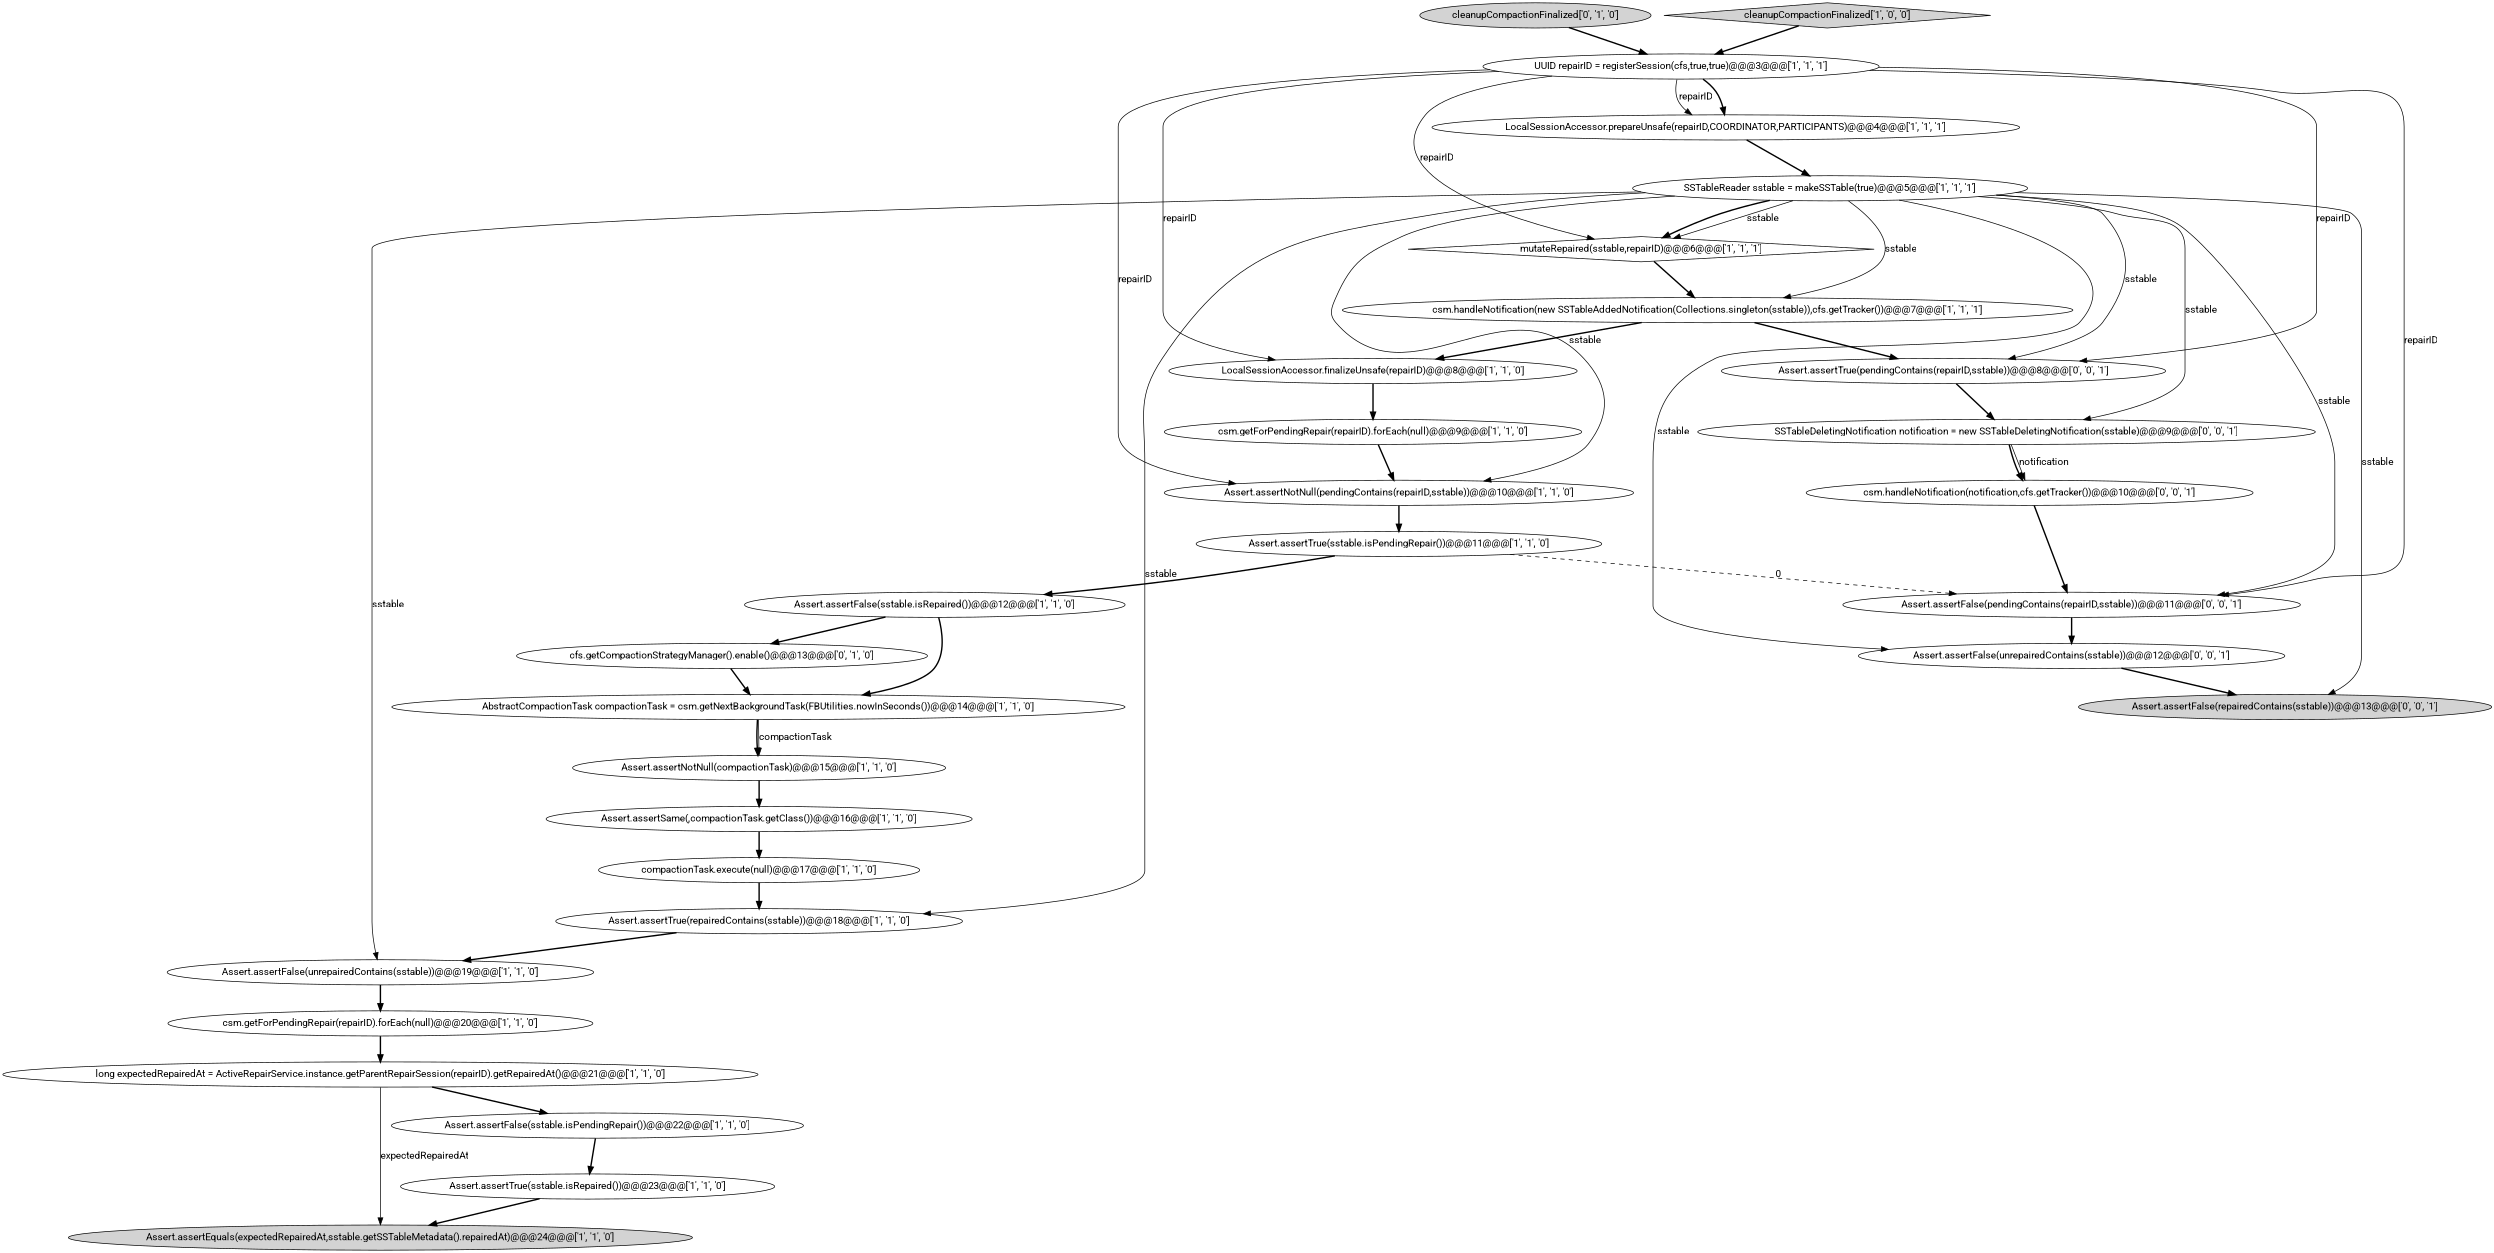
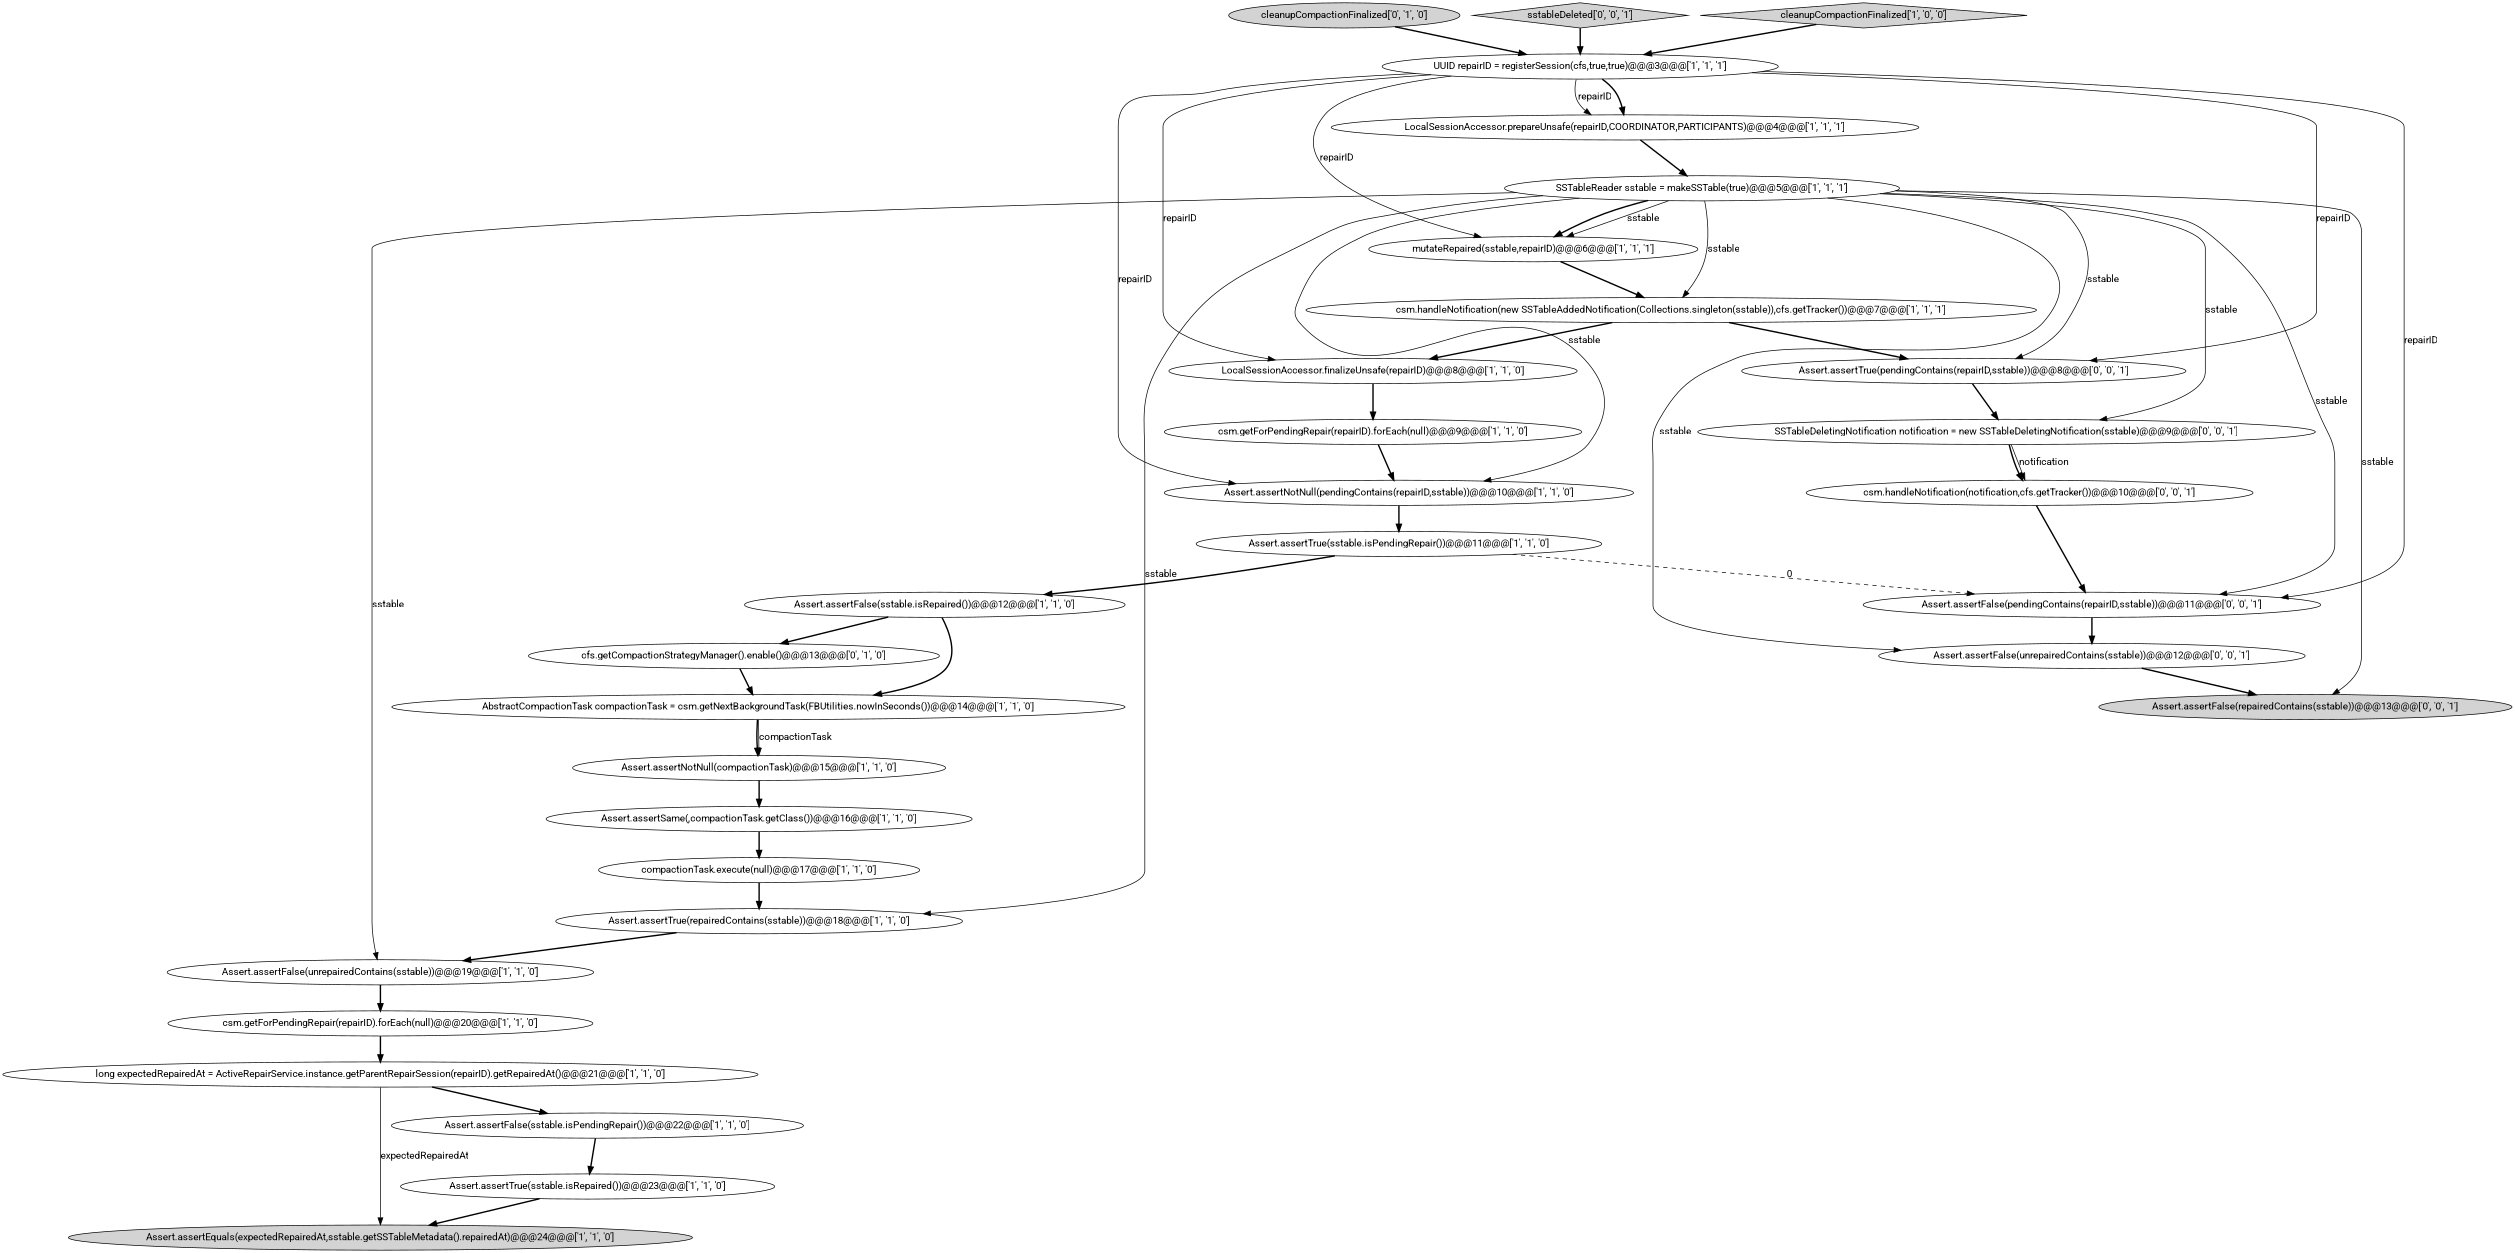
node "sstableDeleted['0', '0', '1']": added
node "mutateRepaired(sstable,repairID)@@@6@@@['1', '1', '1']": shape diamond -> ellipse
